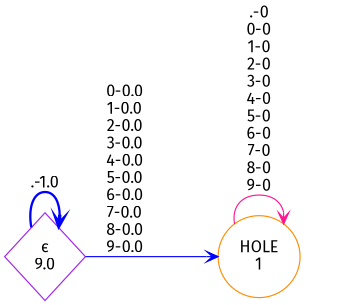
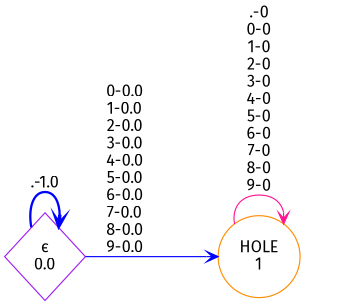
node "ϵ 9.0": label "ϵ 9.0" -> "ϵ 0.0"
